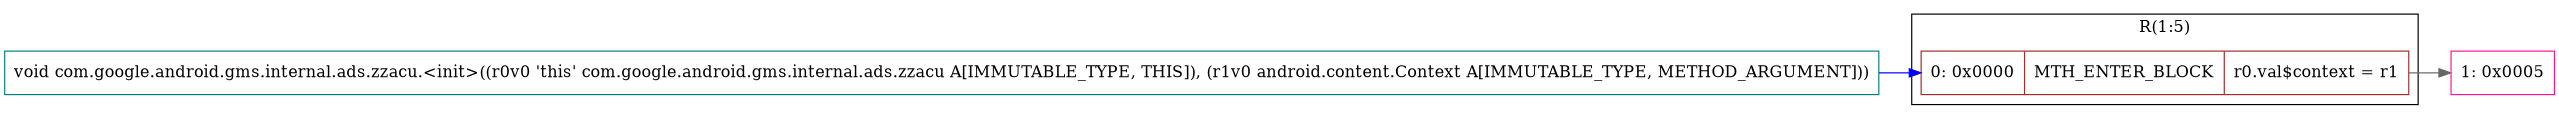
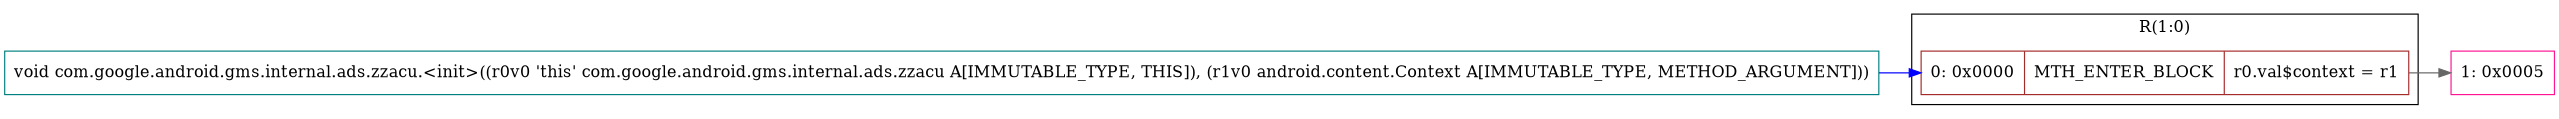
cluster "R(1:5)": label "R(1:5)" -> "R(1:0)"
